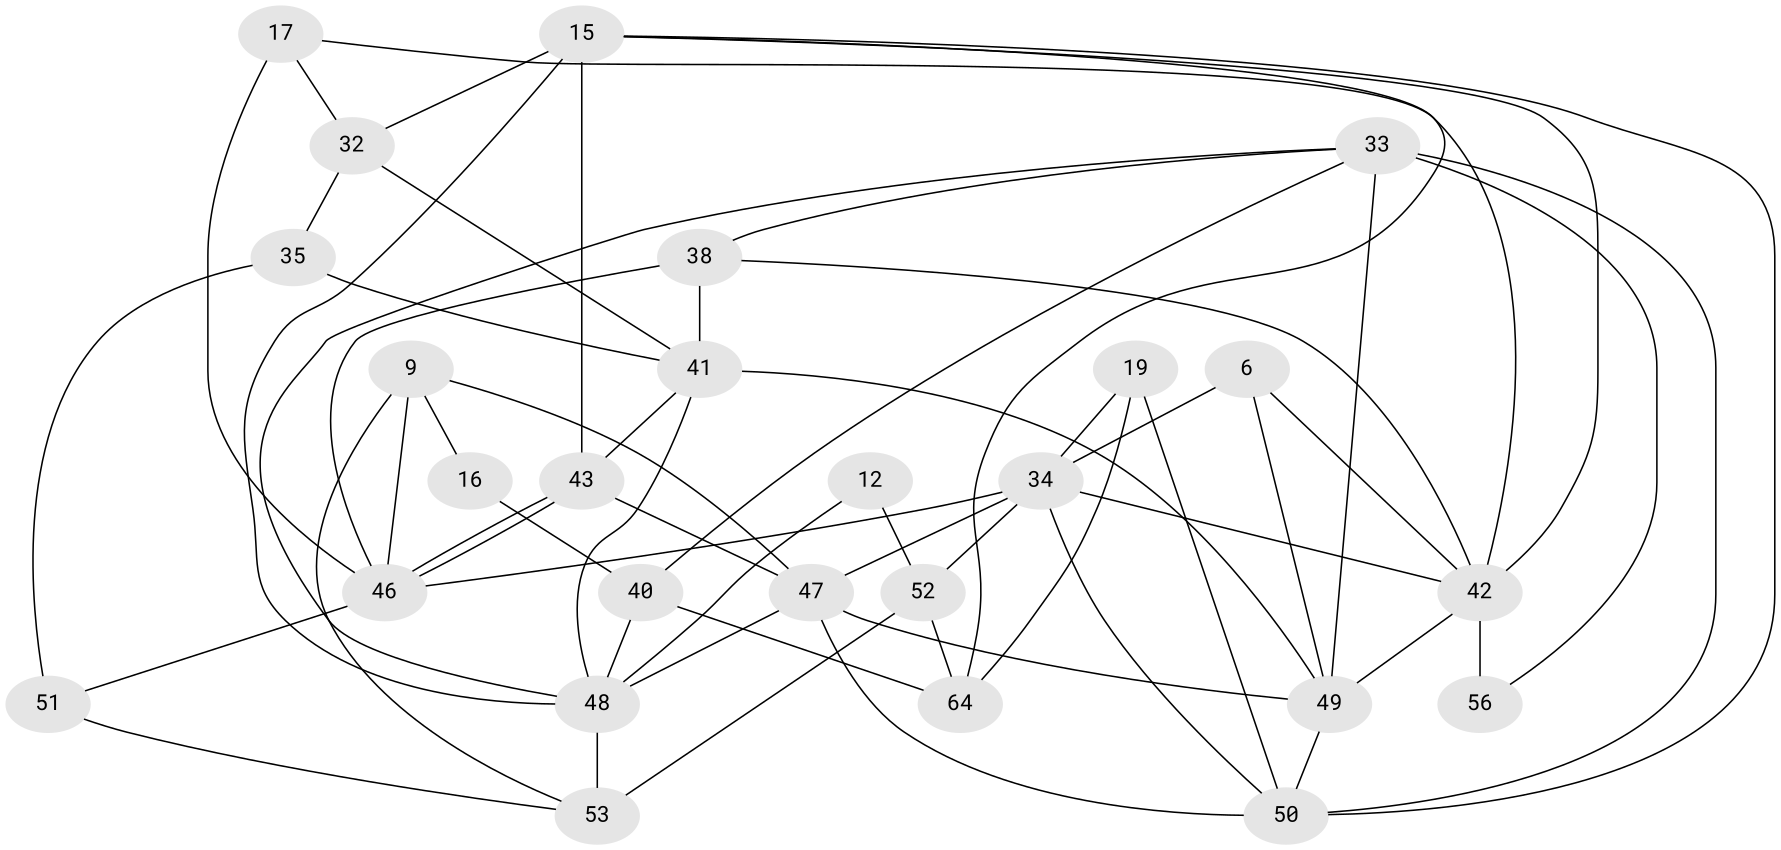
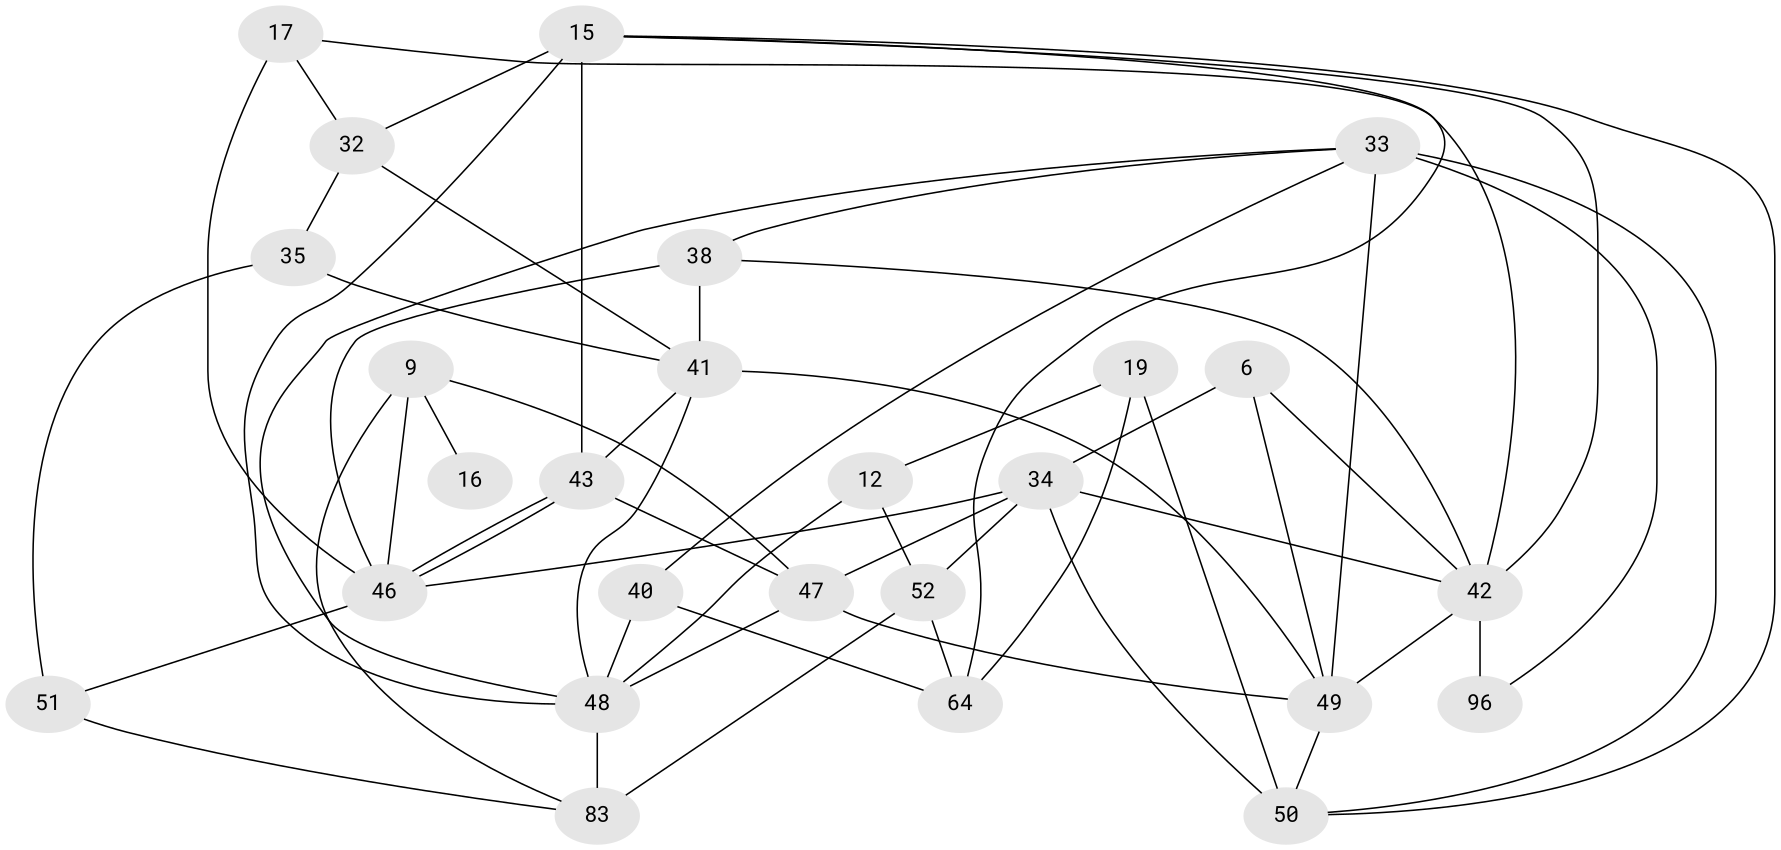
edge "19" -- "34": now "19" -- "12"
edge "16" -- "40": removed
node "56": label "56" -> "96"
edge "47" -- "50": removed
node "53": label "53" -> "83"
